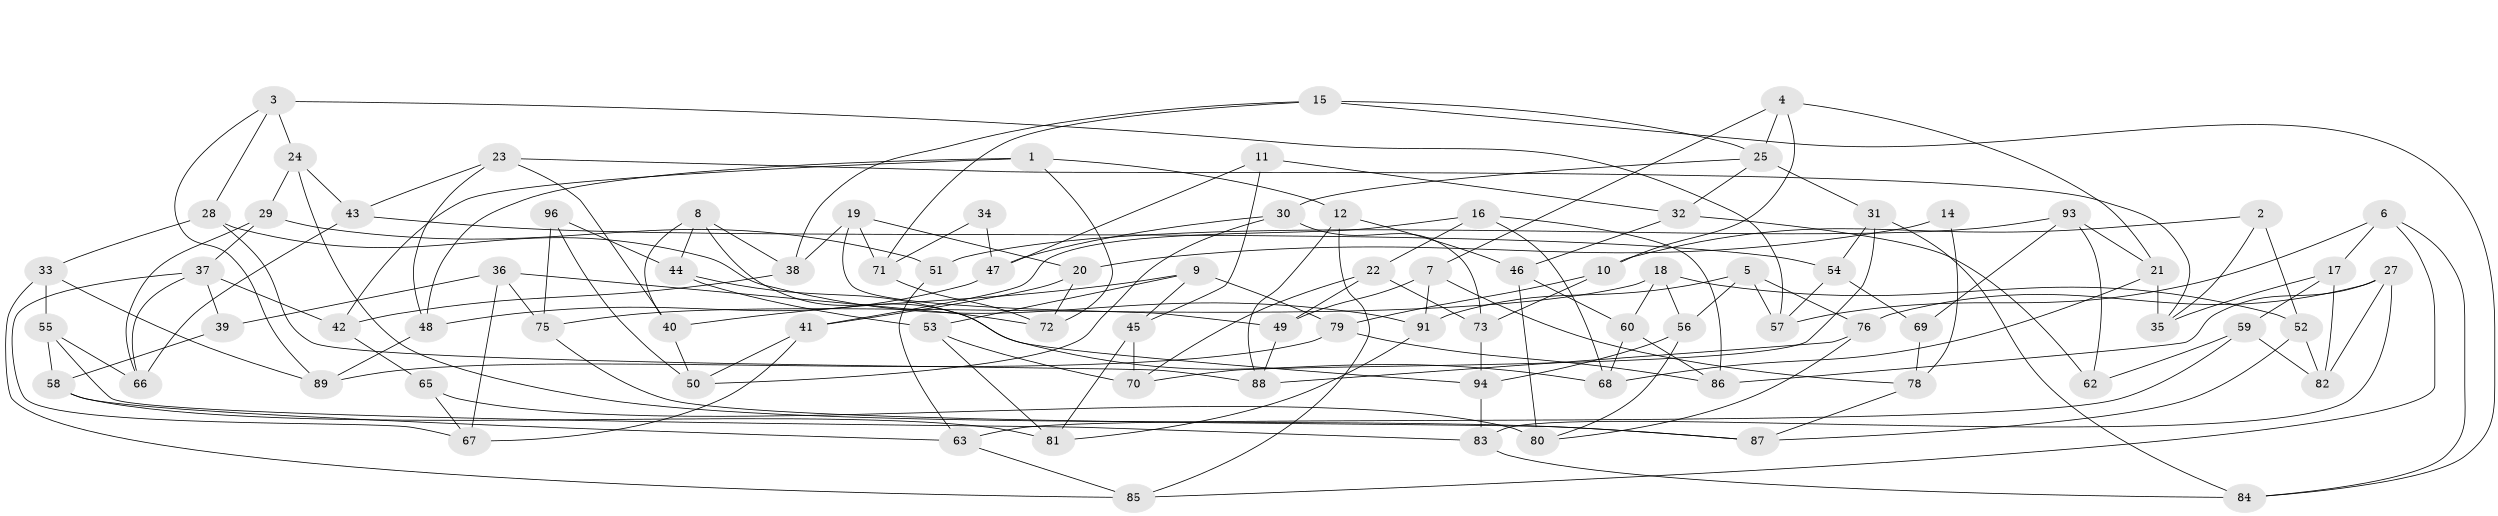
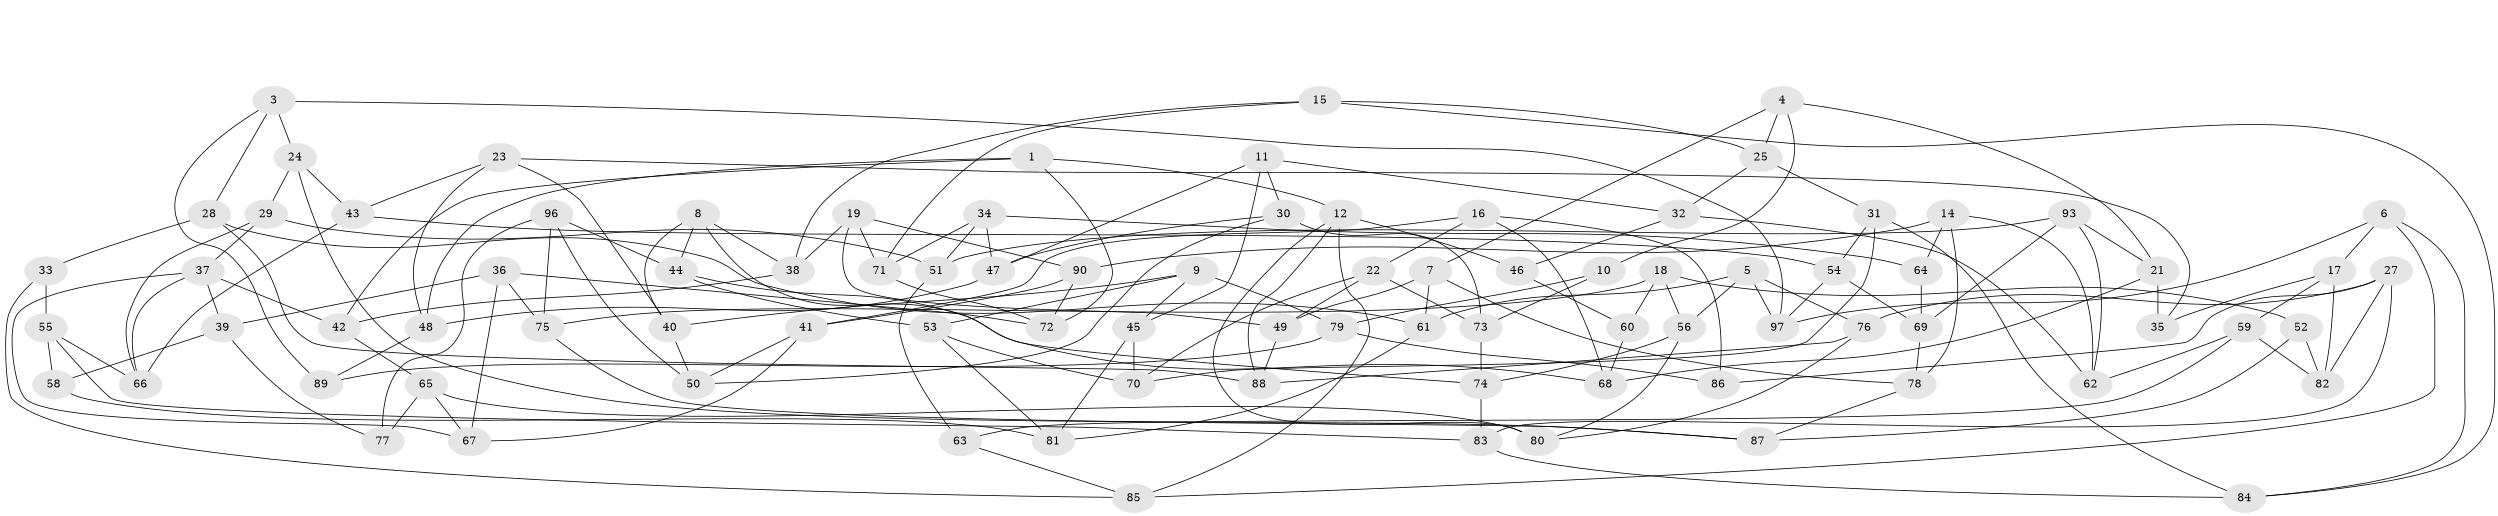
edge "25" -- "30": now "11" -- "30"
node "2": removed
edge "34" -- "51": added
edge "14" -- "62": added
node "20": label "20" -> "90"
node "64": added
node "91": label "91" -> "61"
node "57": label "57" -> "97"
edge "33" -- "89": removed
edge "60" -- "86": removed
edge "46" -- "80": now "12" -- "80"
node "94": label "94" -> "74"
edge "58" -- "63": removed
node "77": added
